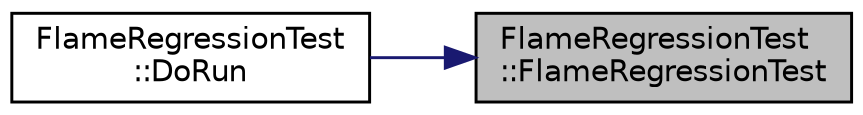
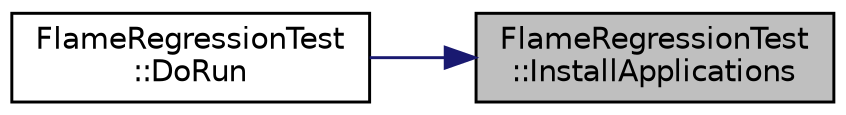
node "FlameRegressionTest ::FlameRegressionTest": label "FlameRegressionTest ::FlameRegressionTest" -> "FlameRegressionTest ::InstallApplications"
